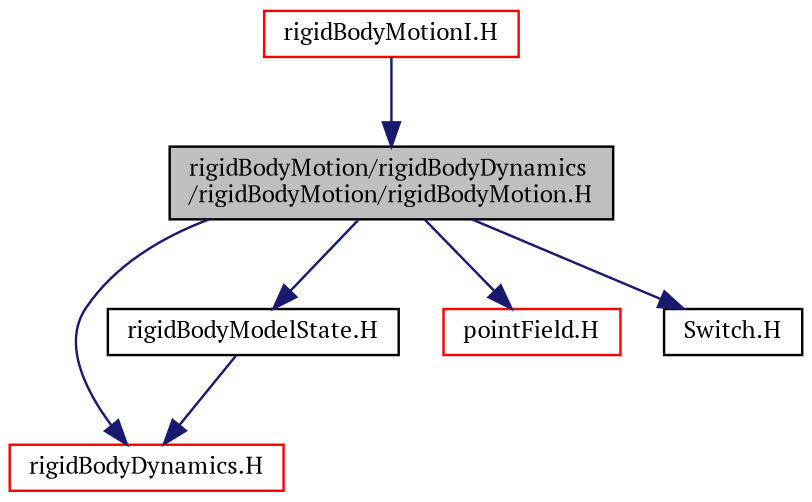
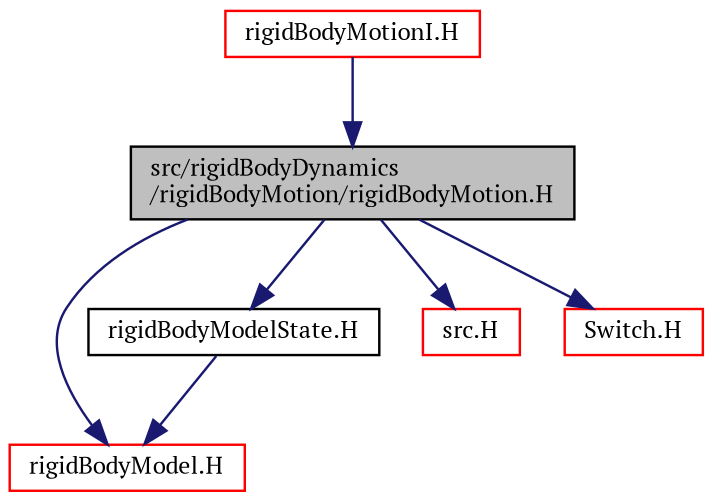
node "rigidBodyMotion/rigidBodyDynamics /rigidBodyMotion/rigidBodyMotion.H": label "rigidBodyMotion/rigidBodyDynamics /rigidBodyMotion/rigidBodyMotion.H" -> "src/rigidBodyDynamics /rigidBodyMotion/rigidBodyMotion.H"
node "pointField.H": label "pointField.H" -> "src.H"
node "Switch.H": color black -> red
node "rigidBodyDynamics.H": label "rigidBodyDynamics.H" -> "rigidBodyModel.H"
